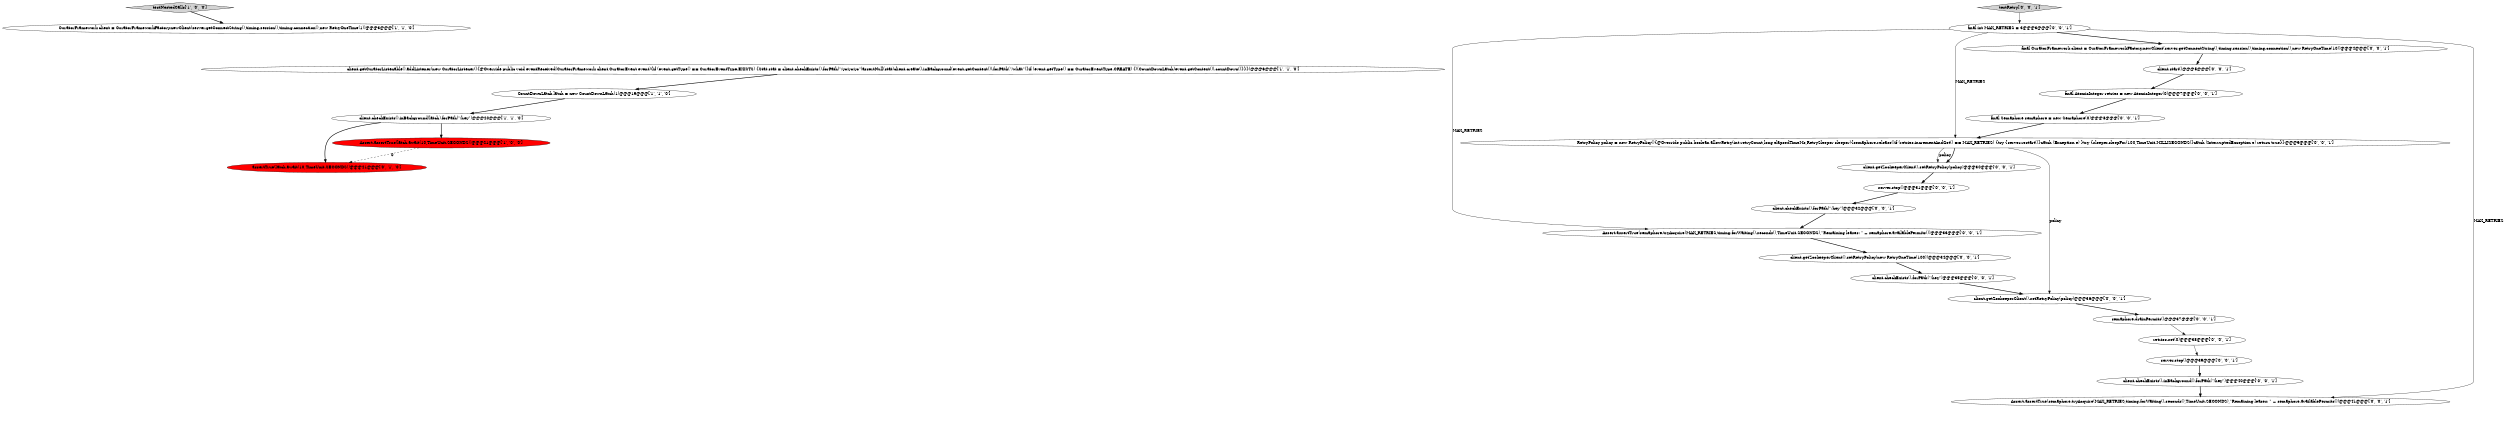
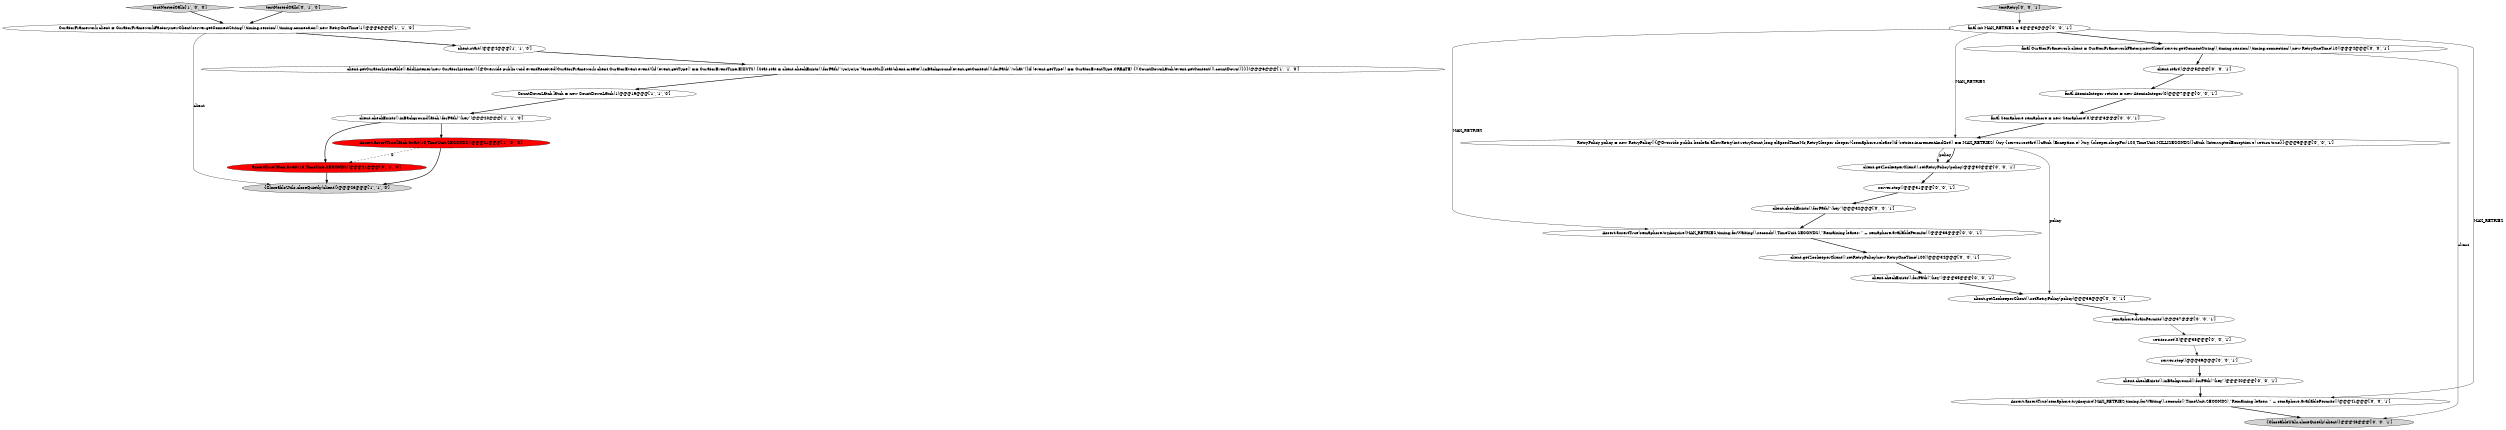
node "testNestedCalls['0', '1', '0']": added
node "client.start()@@@4@@@['1', '1', '0']": added
node "{CloseableUtils.closeQuietly(client)}@@@23@@@['1', '1', '0']": added
node "{CloseableUtils.closeQuietly(client)}@@@43@@@['0', '0', '1']": added
